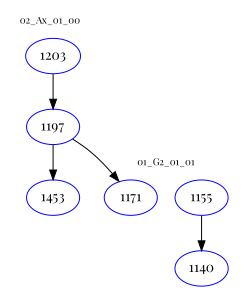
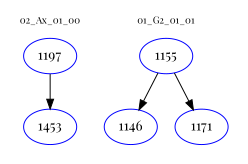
node "1203": removed
edge "1197" -> "1171": now "1155" -> "1171"
node "1140": label "1140" -> "1146"
